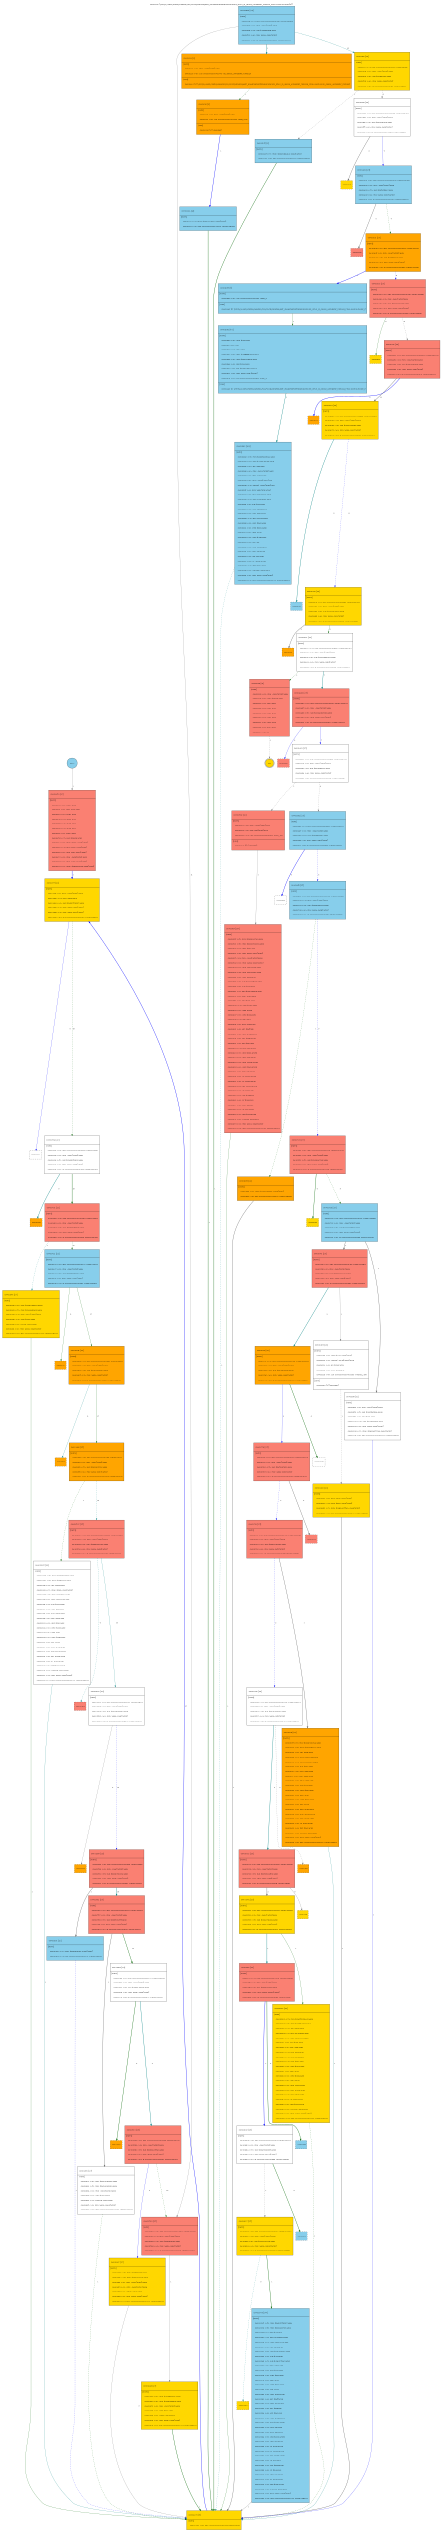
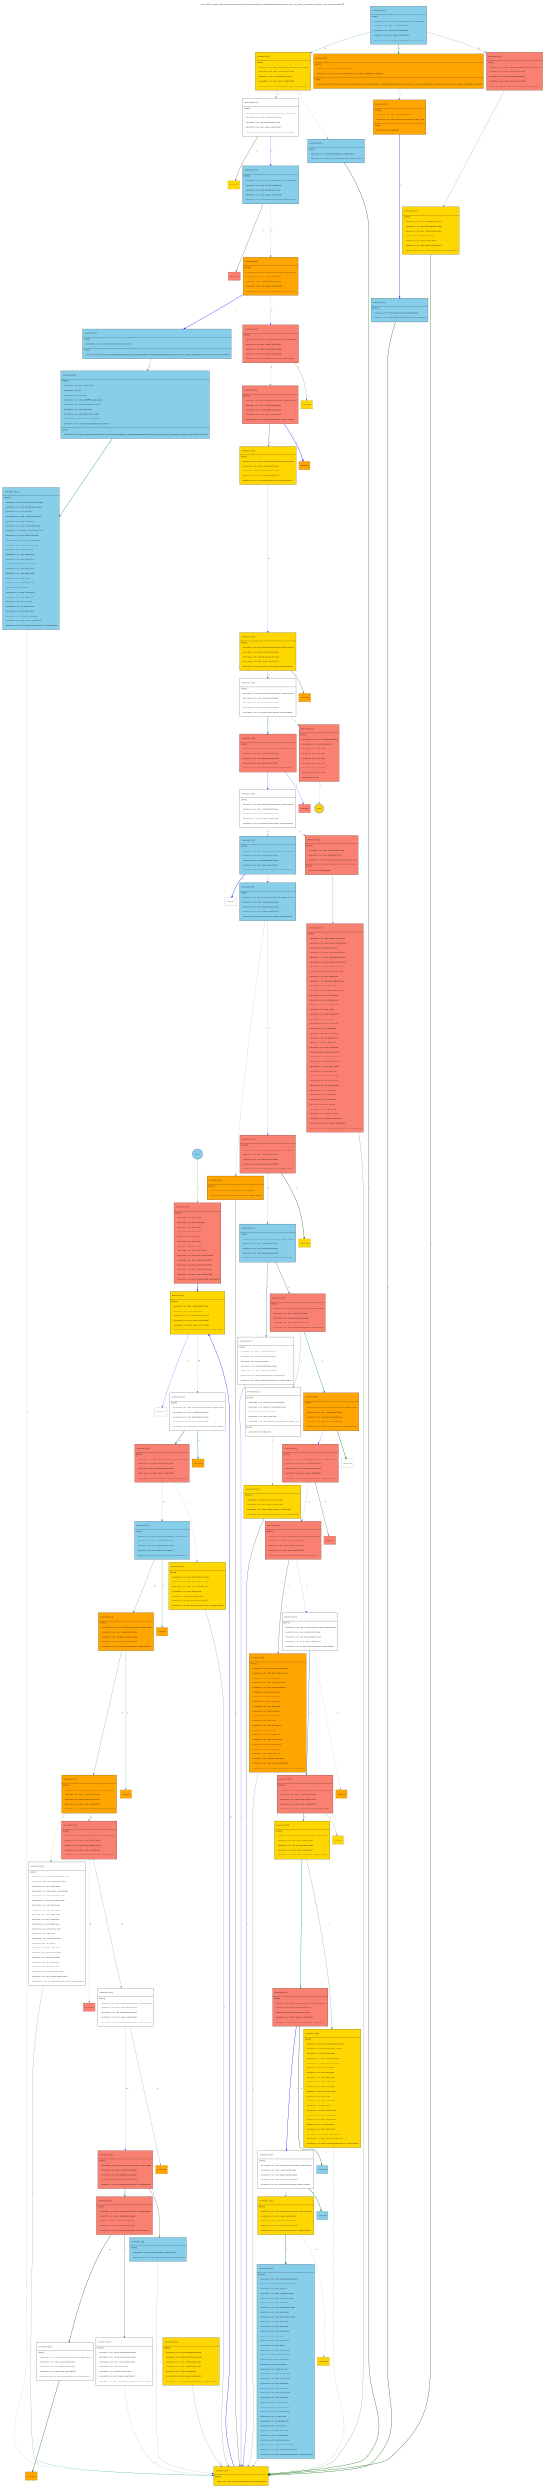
node "0x401c32": removed
node "0x401584 [25]": removed
